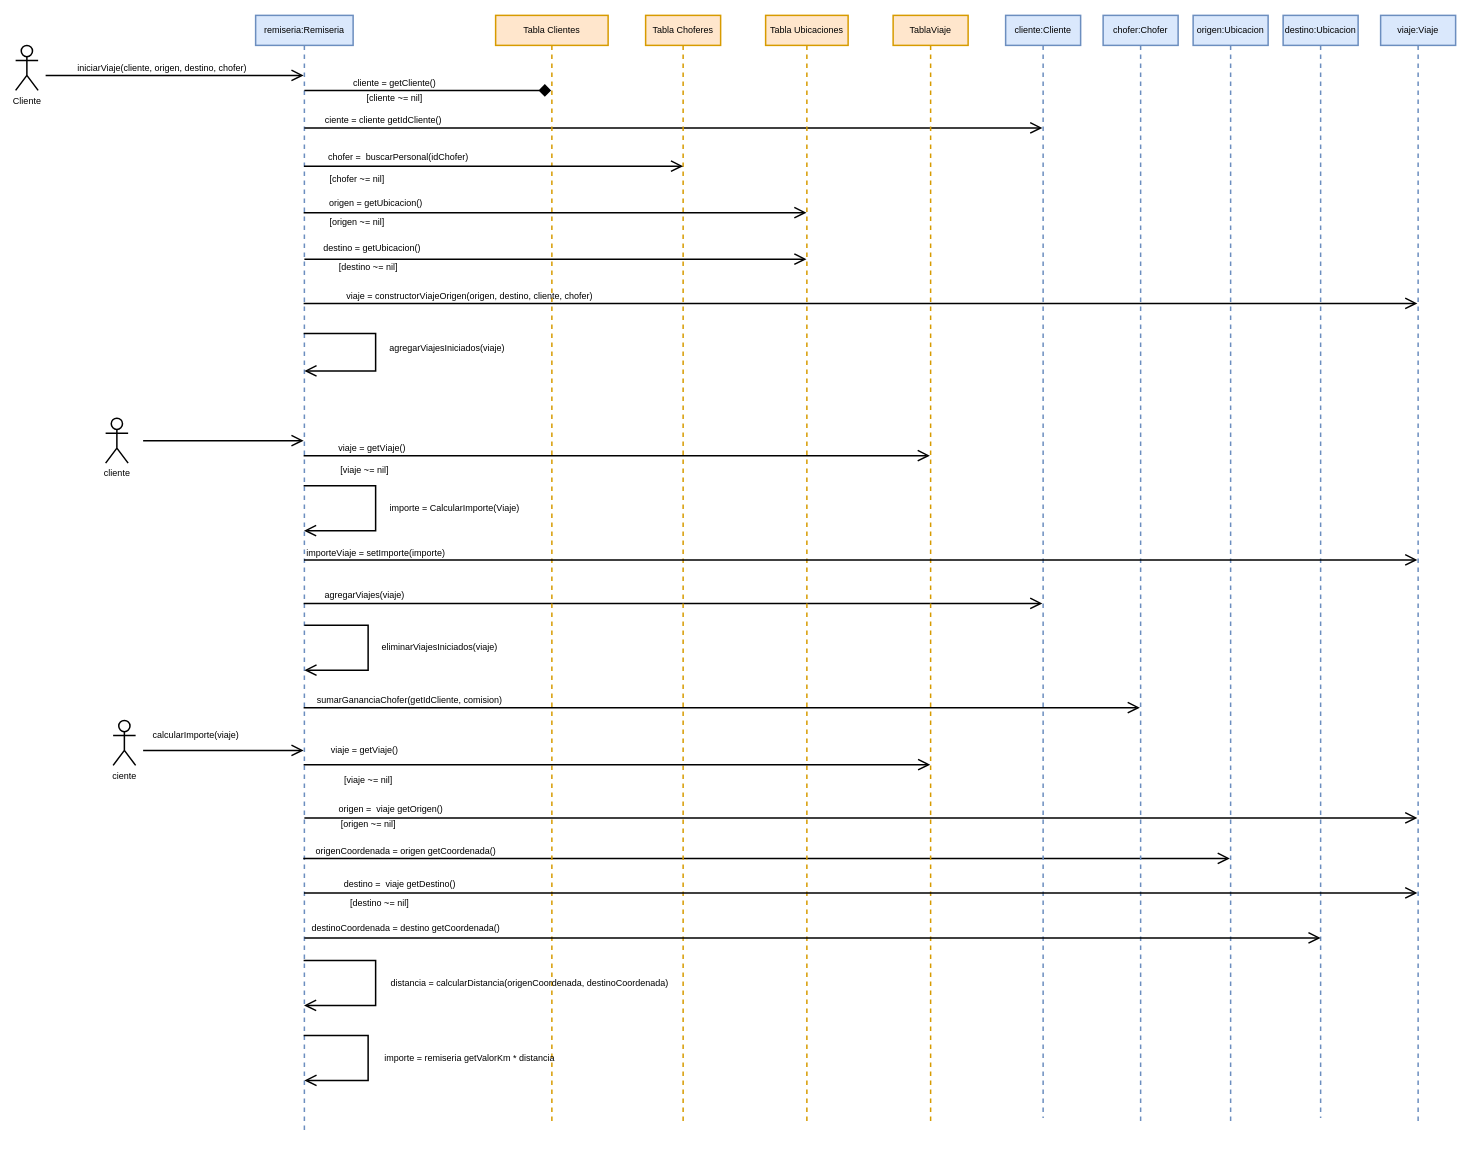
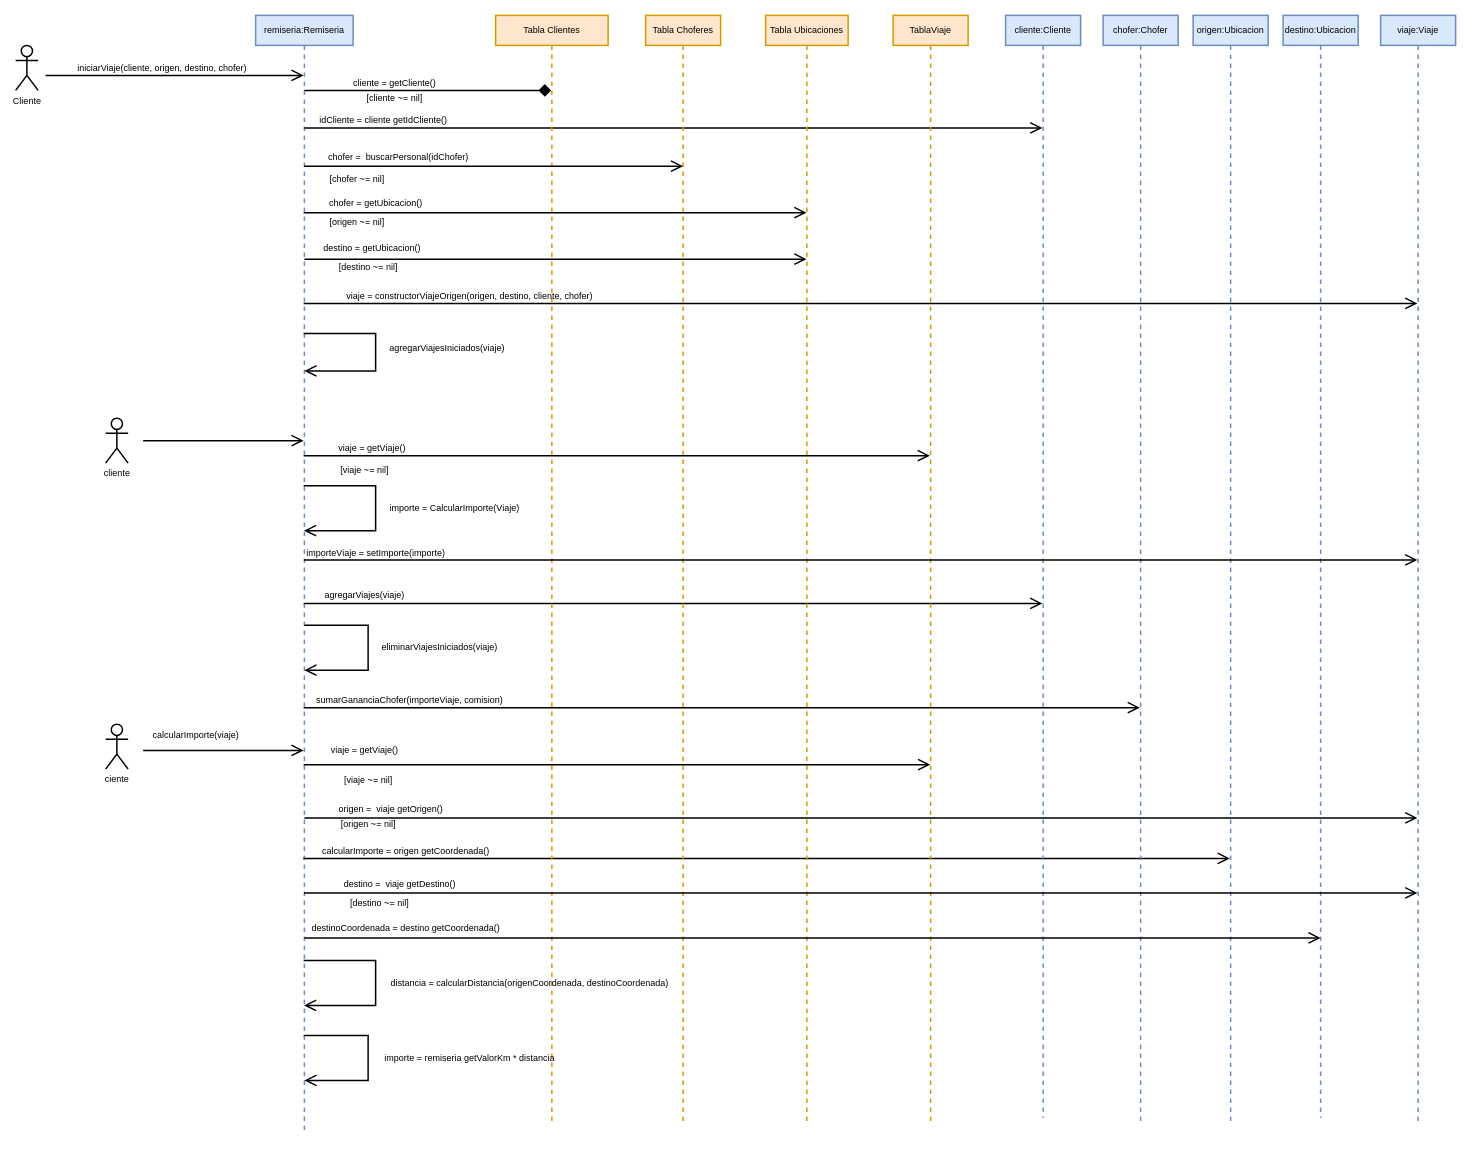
node "ciente = cliente getIdCliente()": label "ciente = cliente getIdCliente()" -> "idCliente = cliente getIdCliente()"
node "origen = getUbicacion()": label "origen = getUbicacion()" -> "chofer = getUbicacion()"
node "sumarGananciaChofer(getIdCliente, comision)": label "sumarGananciaChofer(getIdCliente, comision)" -> "sumarGananciaChofer(importeViaje, comision)"
node "ciente": moved (124, 743) -> (117, 747)
node "origenCoordenada = origen getCoordenada()": label "origenCoordenada = origen getCoordenada()" -> "calcularImporte = origen getCoordenada()"
